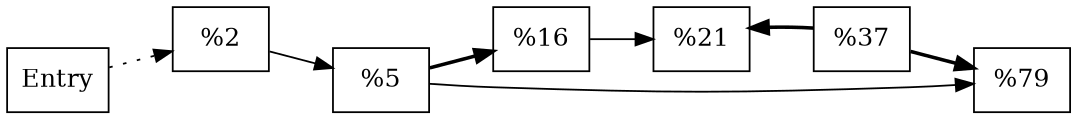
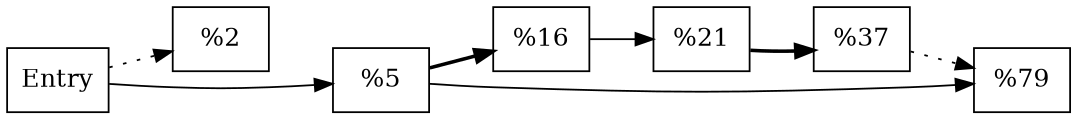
edge "%37" -> "%21": reversed
edge "%2" -> "%5": now "Entry" -> "%5"
edge "%37" -> "%79": style bold -> dotted
